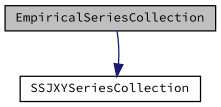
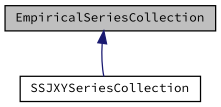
edge "EmpiricalSeriesCollection" -> "SSJXYSeriesCollection": reversed
